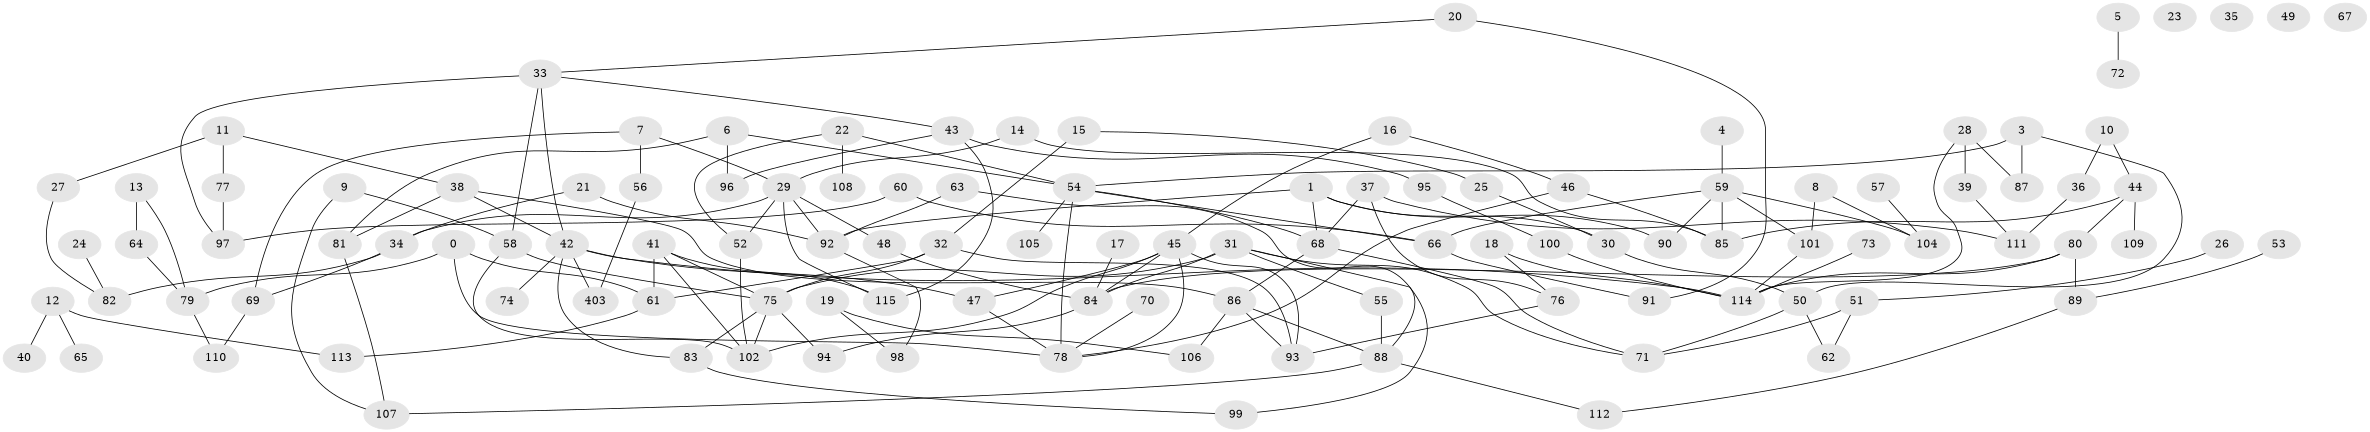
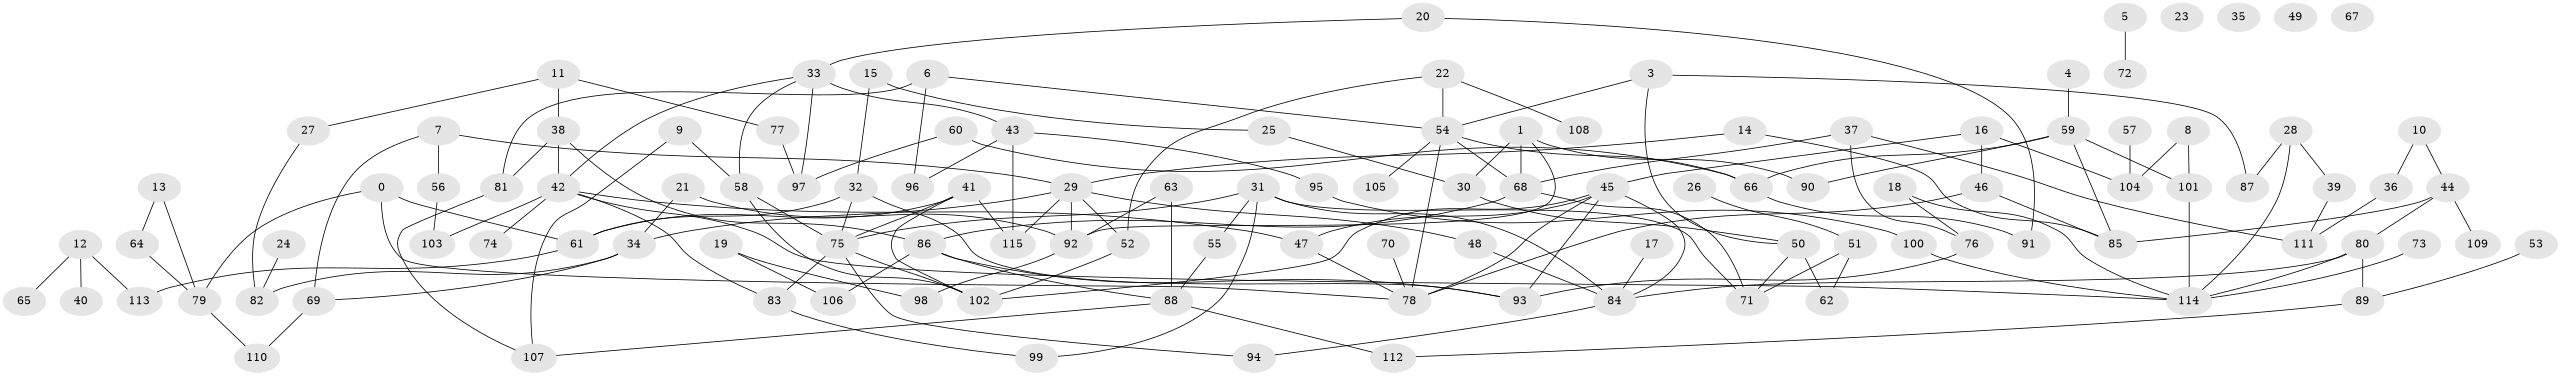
edge "59" -- "104": now "16" -- "104"
node "403": label "403" -> "103"
